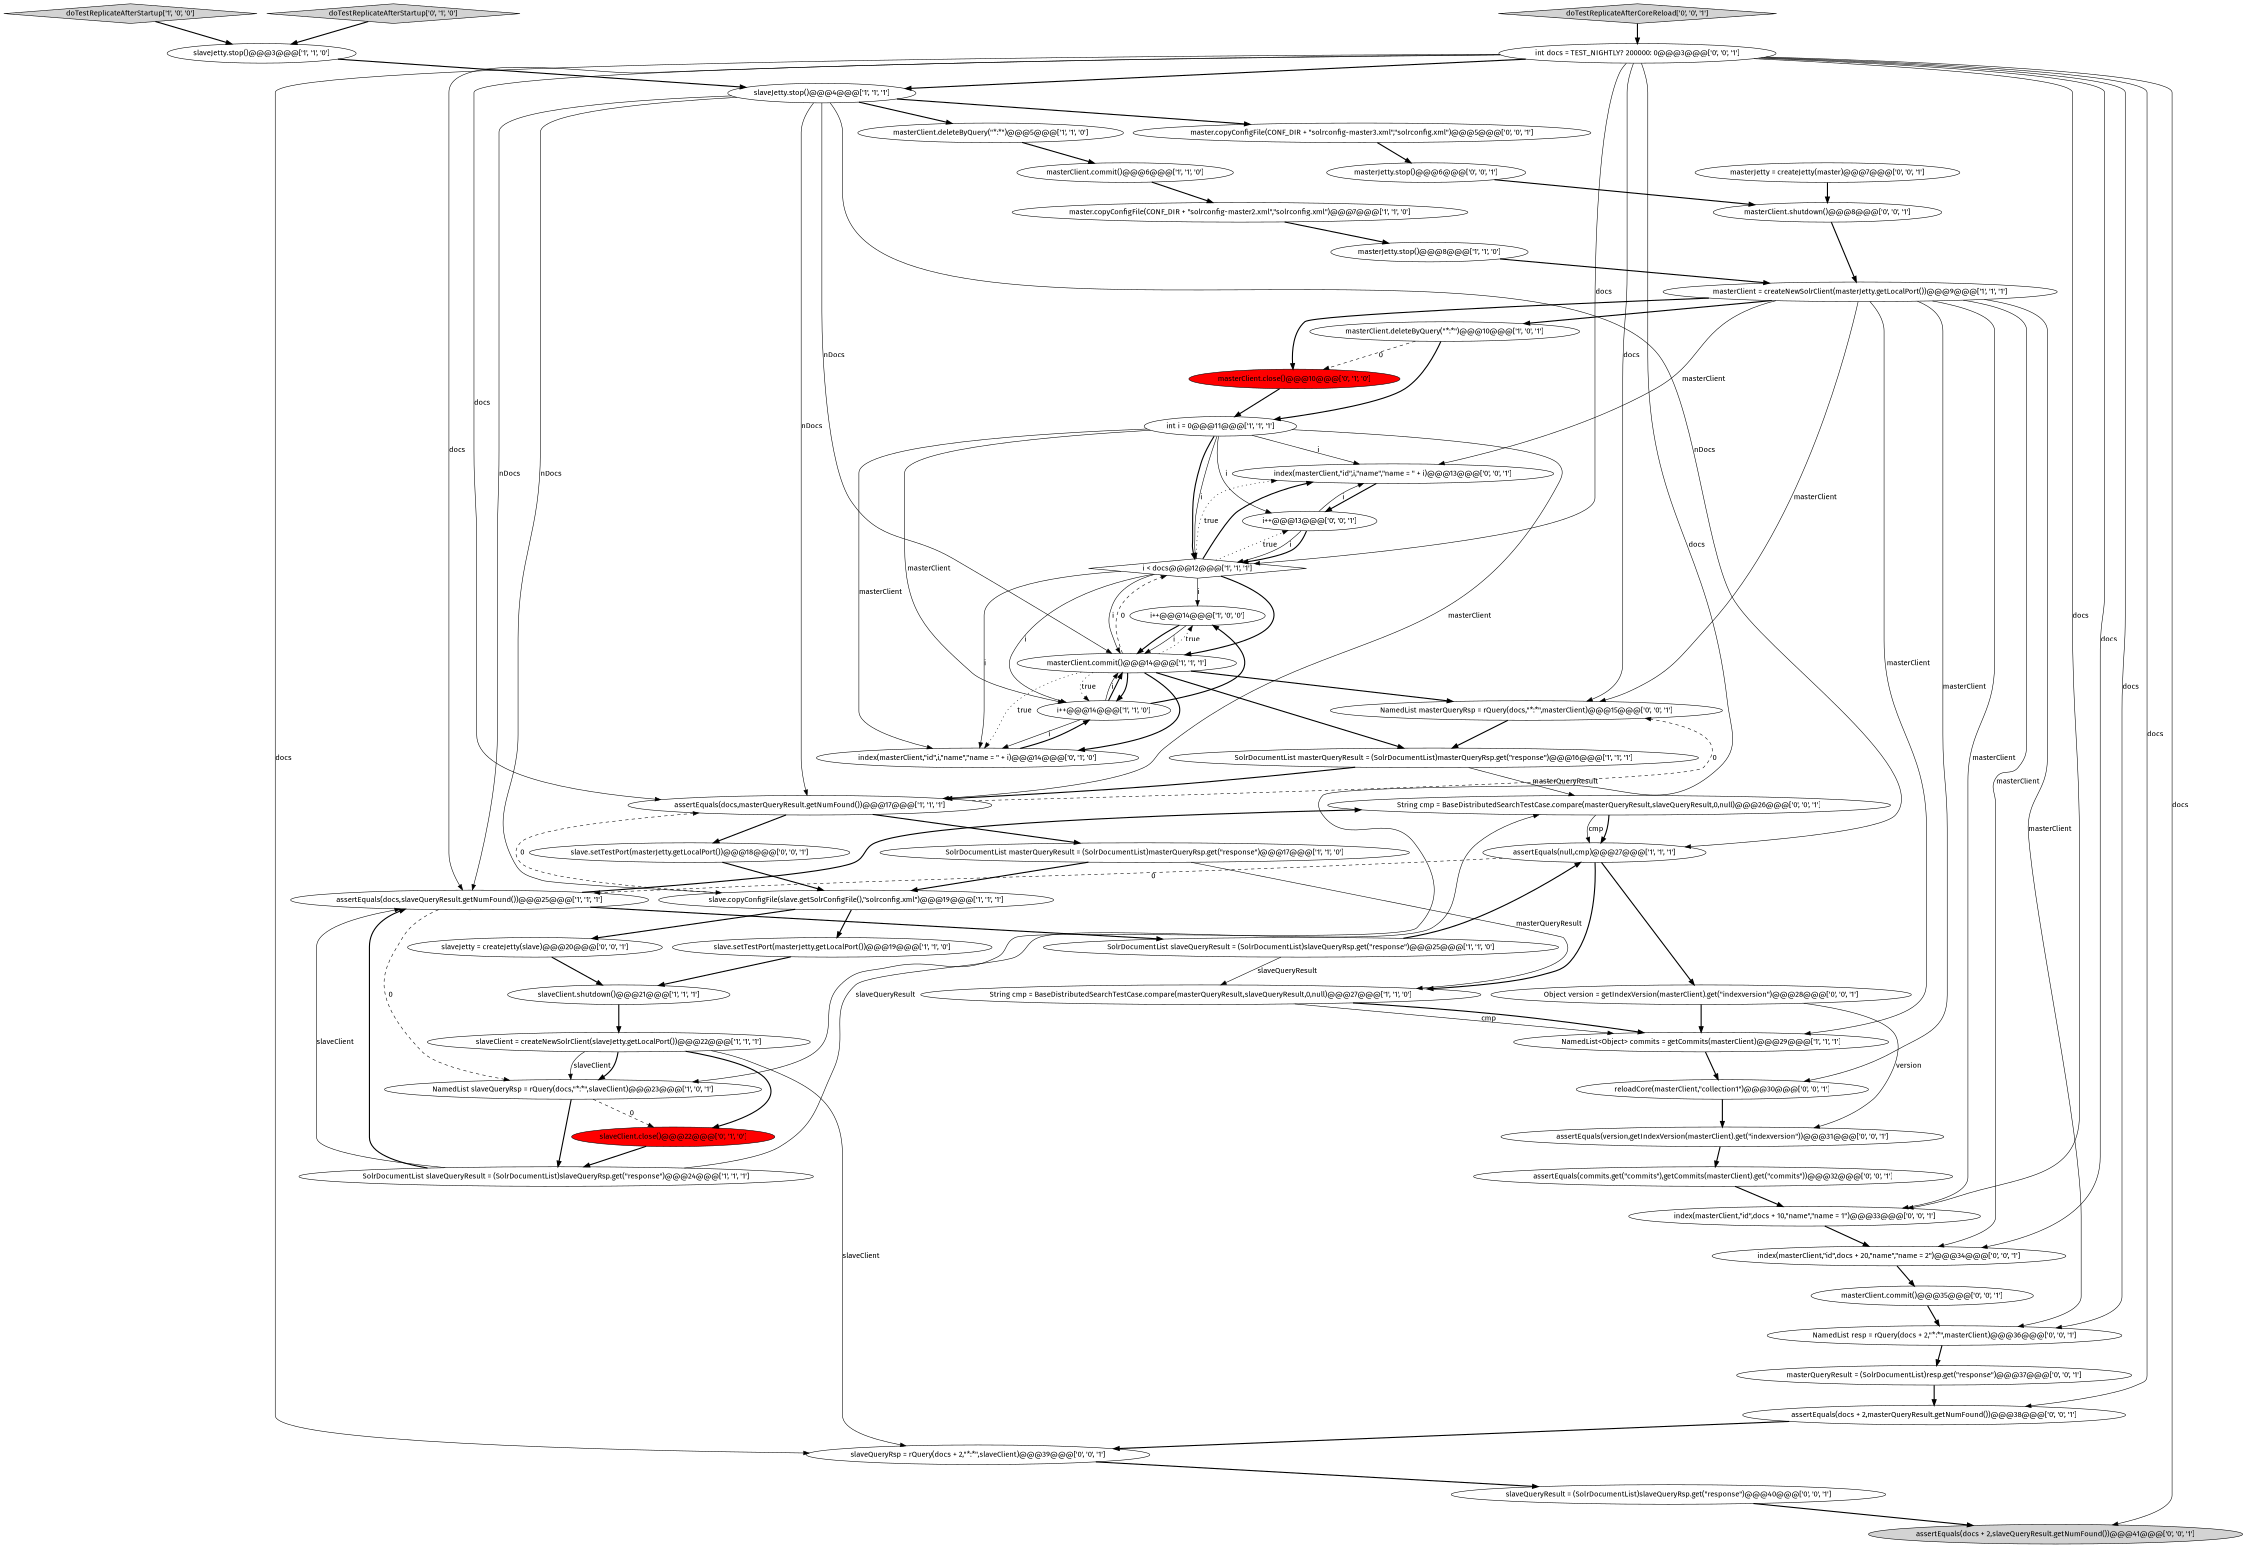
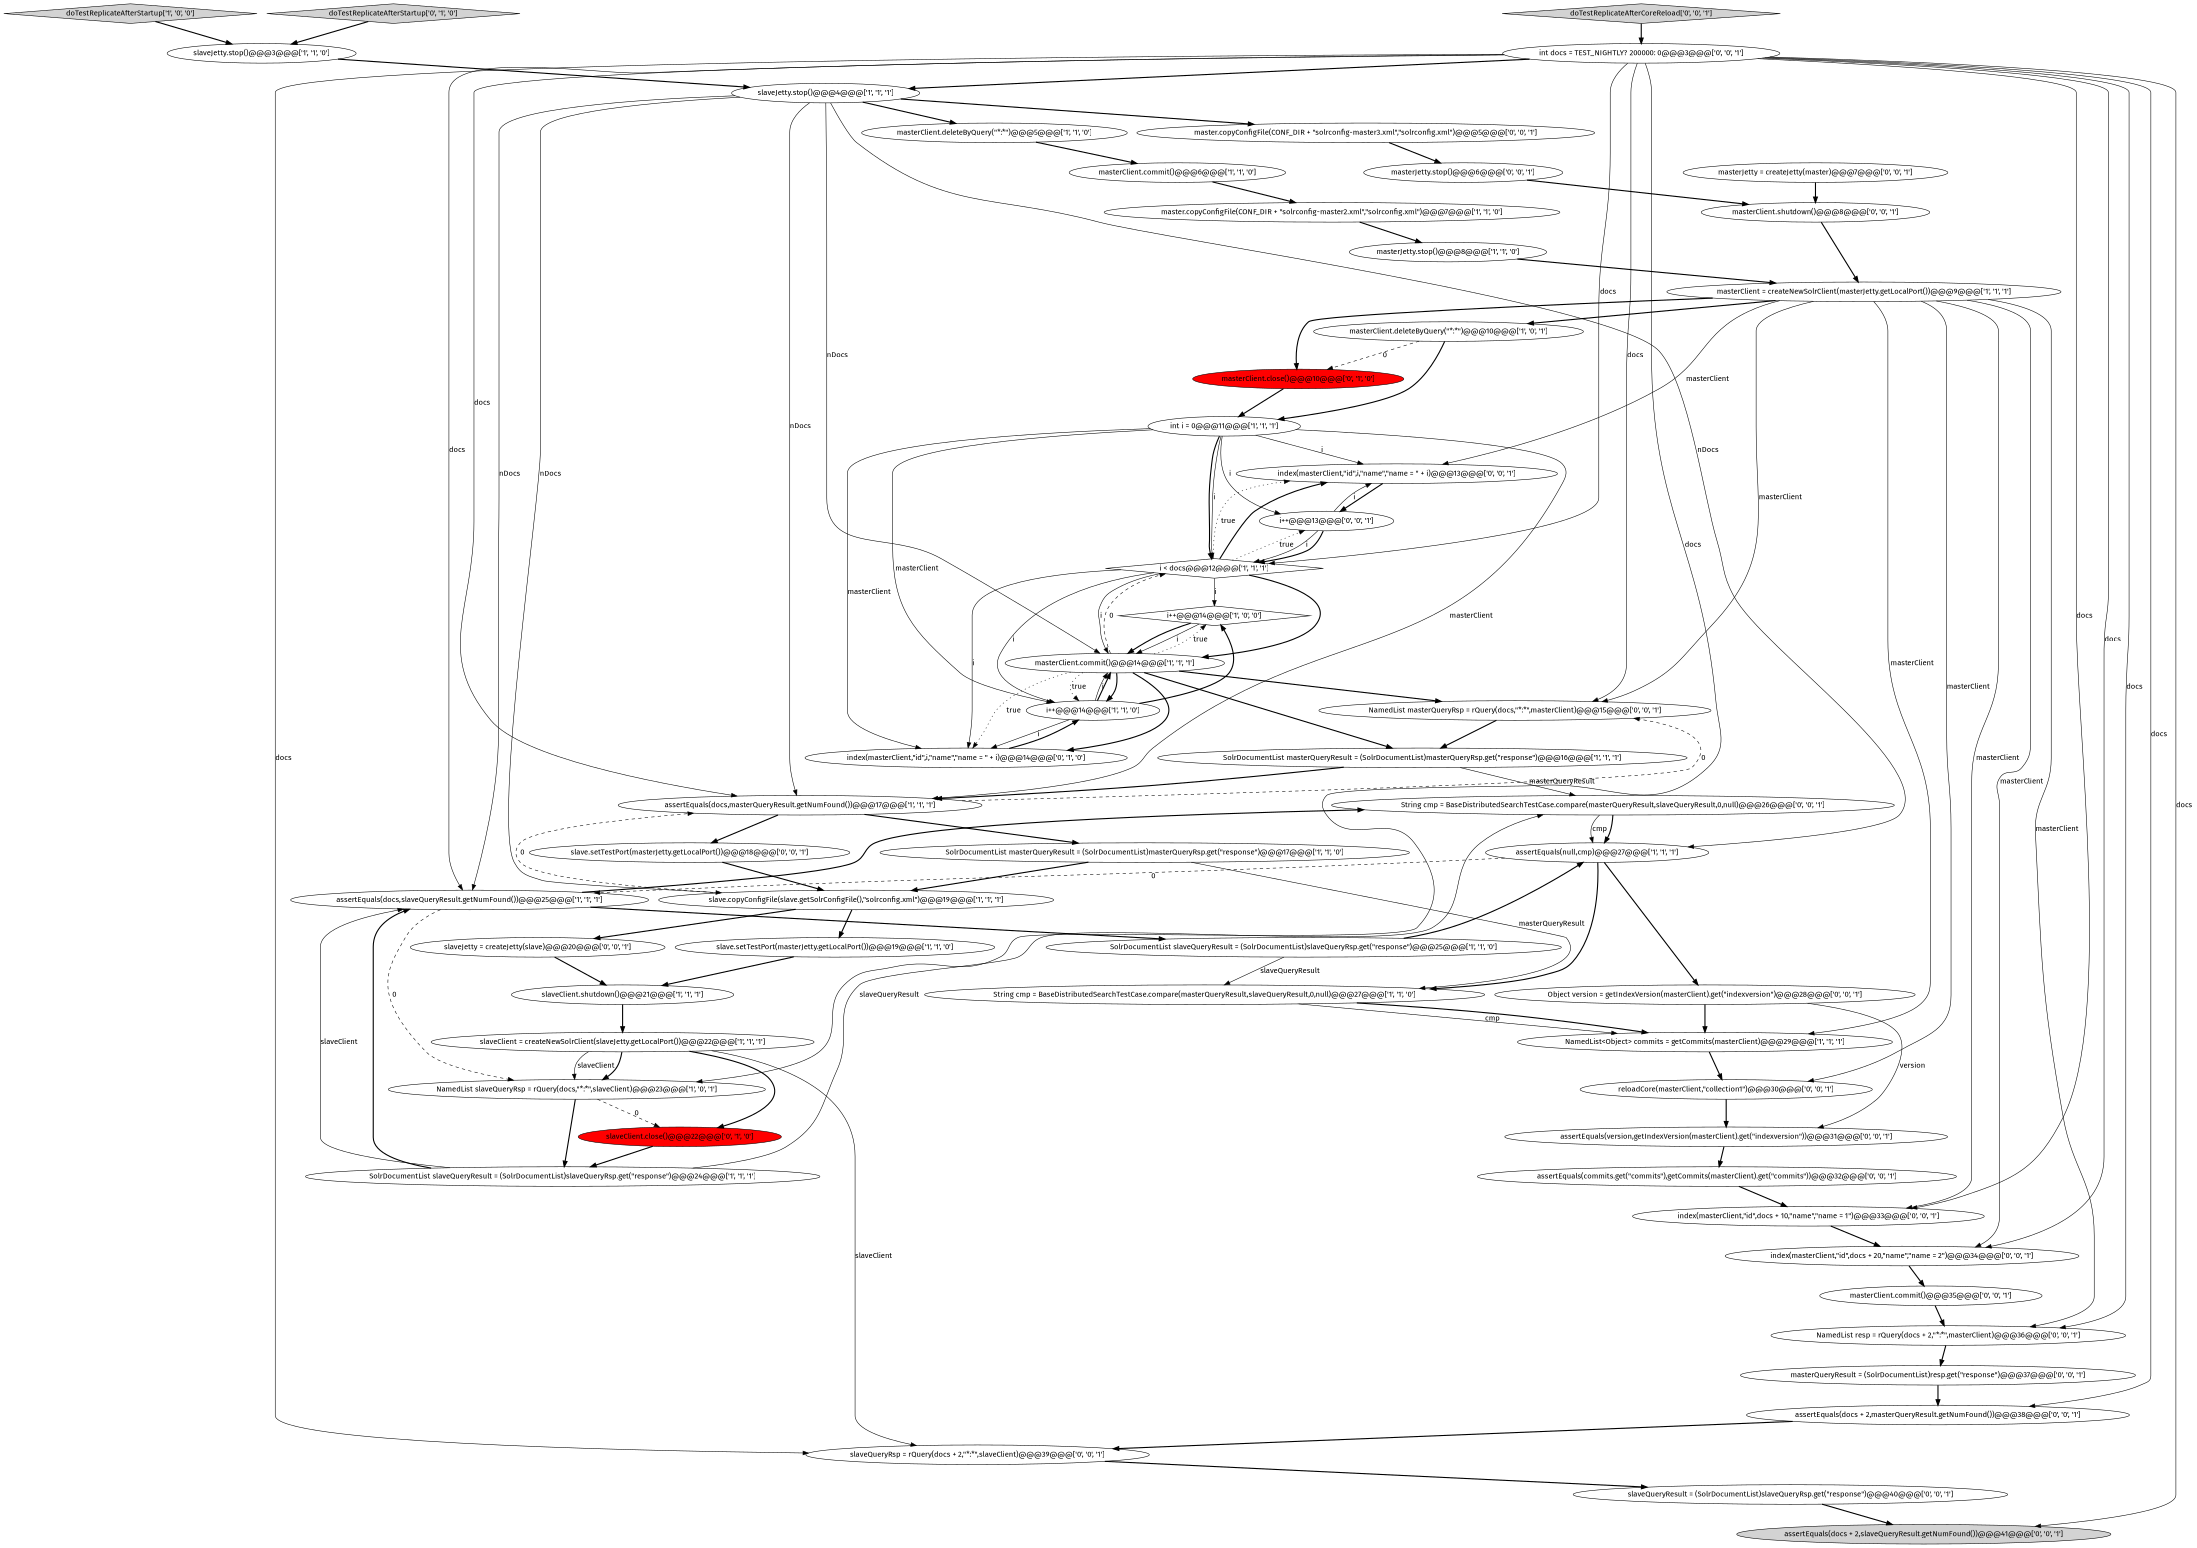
node "i++@@@14@@@['1', '0', '0']": shape ellipse -> diamond
